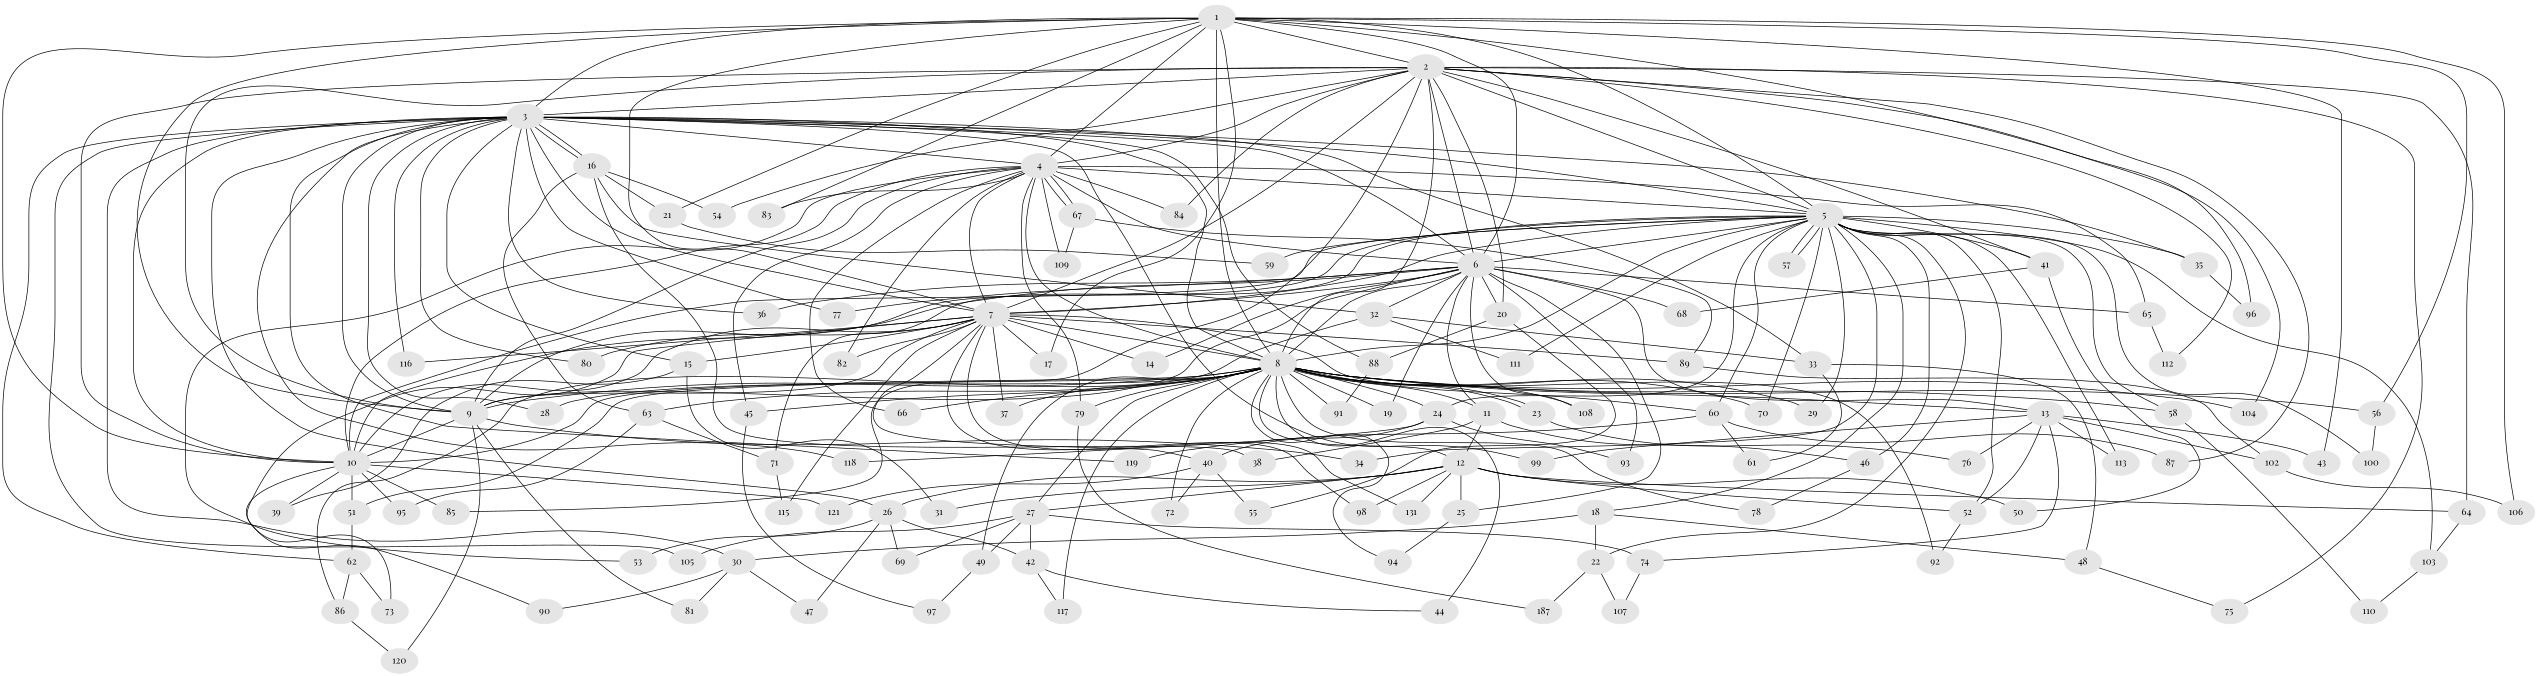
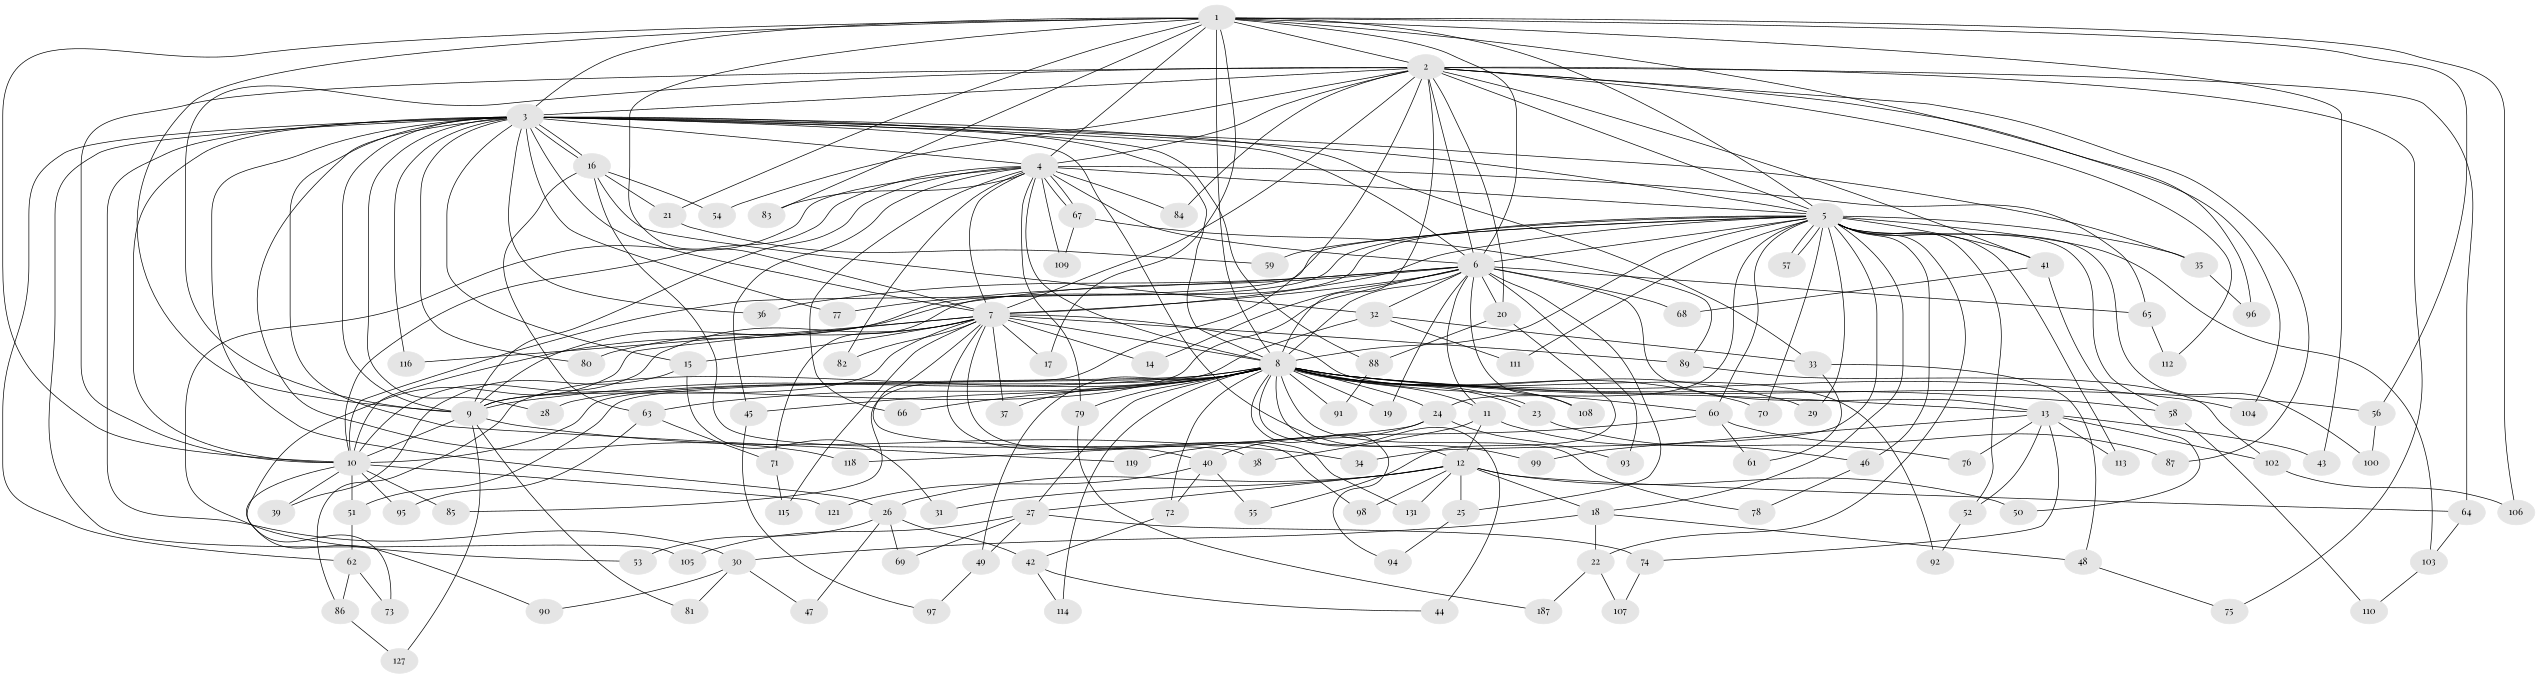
edge "12" -- "52": now "12" -- "18"
edge "27" -- "42": now "72" -- "42"
node "117": label "117" -> "114"
node "120": label "120" -> "127"
